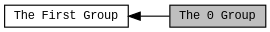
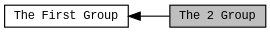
node "The 0 Group": label "The 0 Group" -> "The 2 Group"
